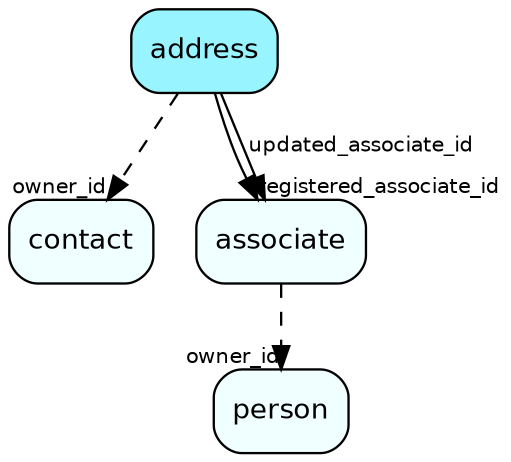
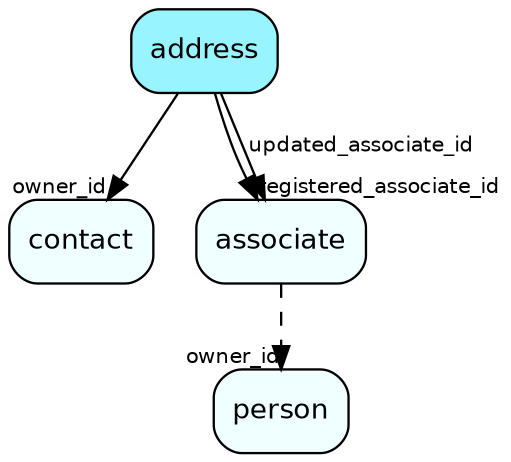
edge "address" -> "contact": style dashed -> solid
